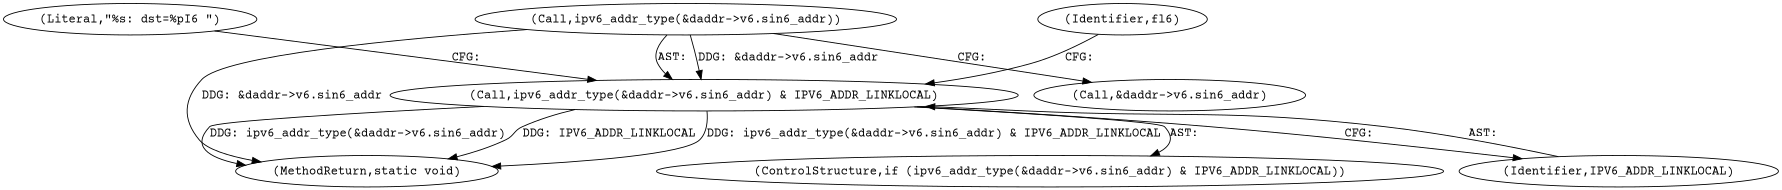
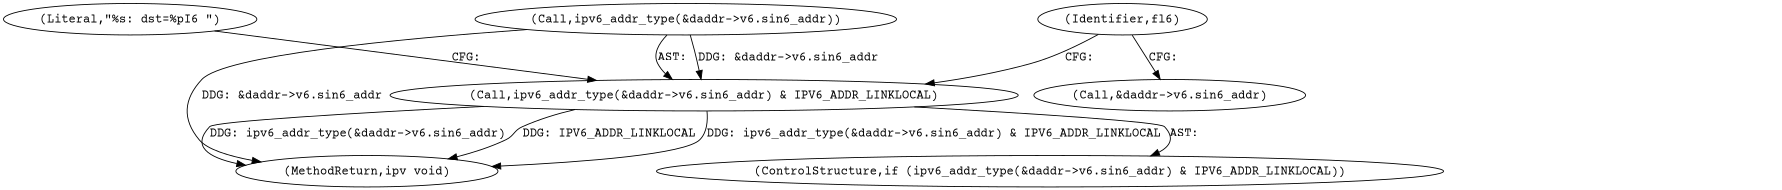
edge "(Call,ipv6_addr_type(&daddr->v6.sin6_addr))" -> "(Call,&daddr->v6.sin6_addr)": now "(Identifier,fl6)" -> "(Call,&daddr->v6.sin6_addr)"
node "(MethodReturn,static void)": label "(MethodReturn,static void)" -> "(MethodReturn,ipv void)"
node "(Identifier,IPV6_ADDR_LINKLOCAL)": removed
